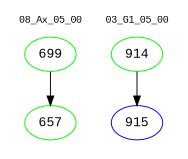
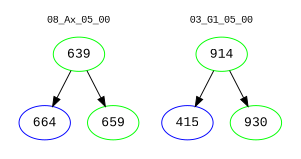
node "699": label "699" -> "639"
node "664": added
node "657": label "657" -> "659"
node "915": label "915" -> "415"
node "930": added
